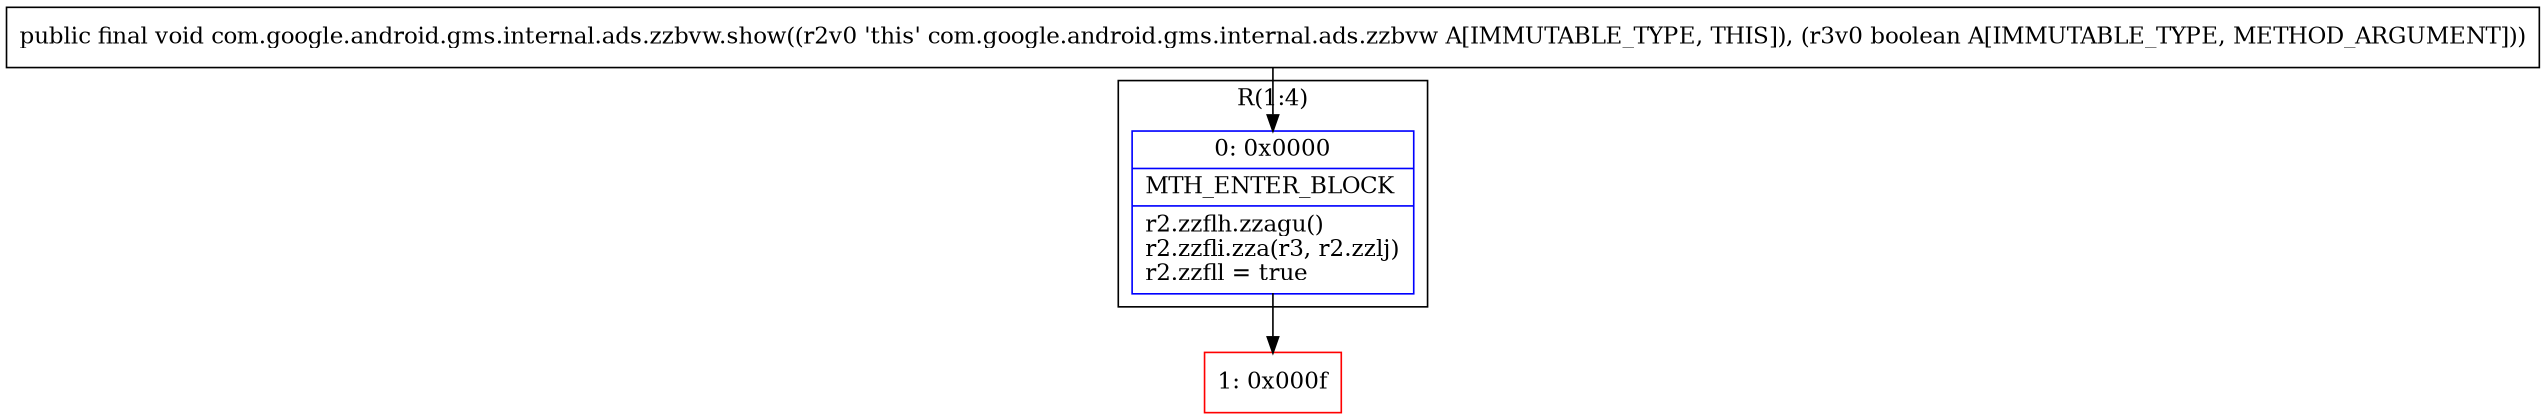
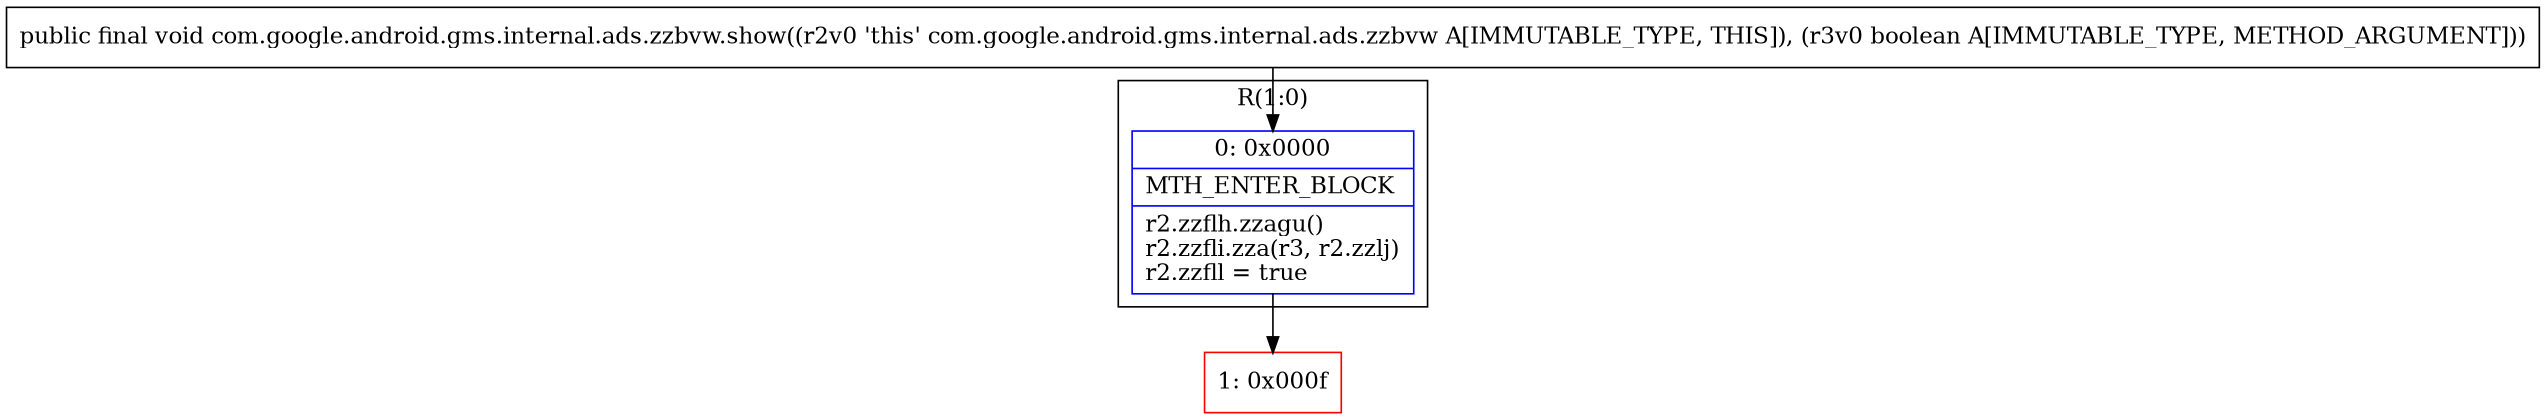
cluster "R(1:4)": label "R(1:4)" -> "R(1:0)"
